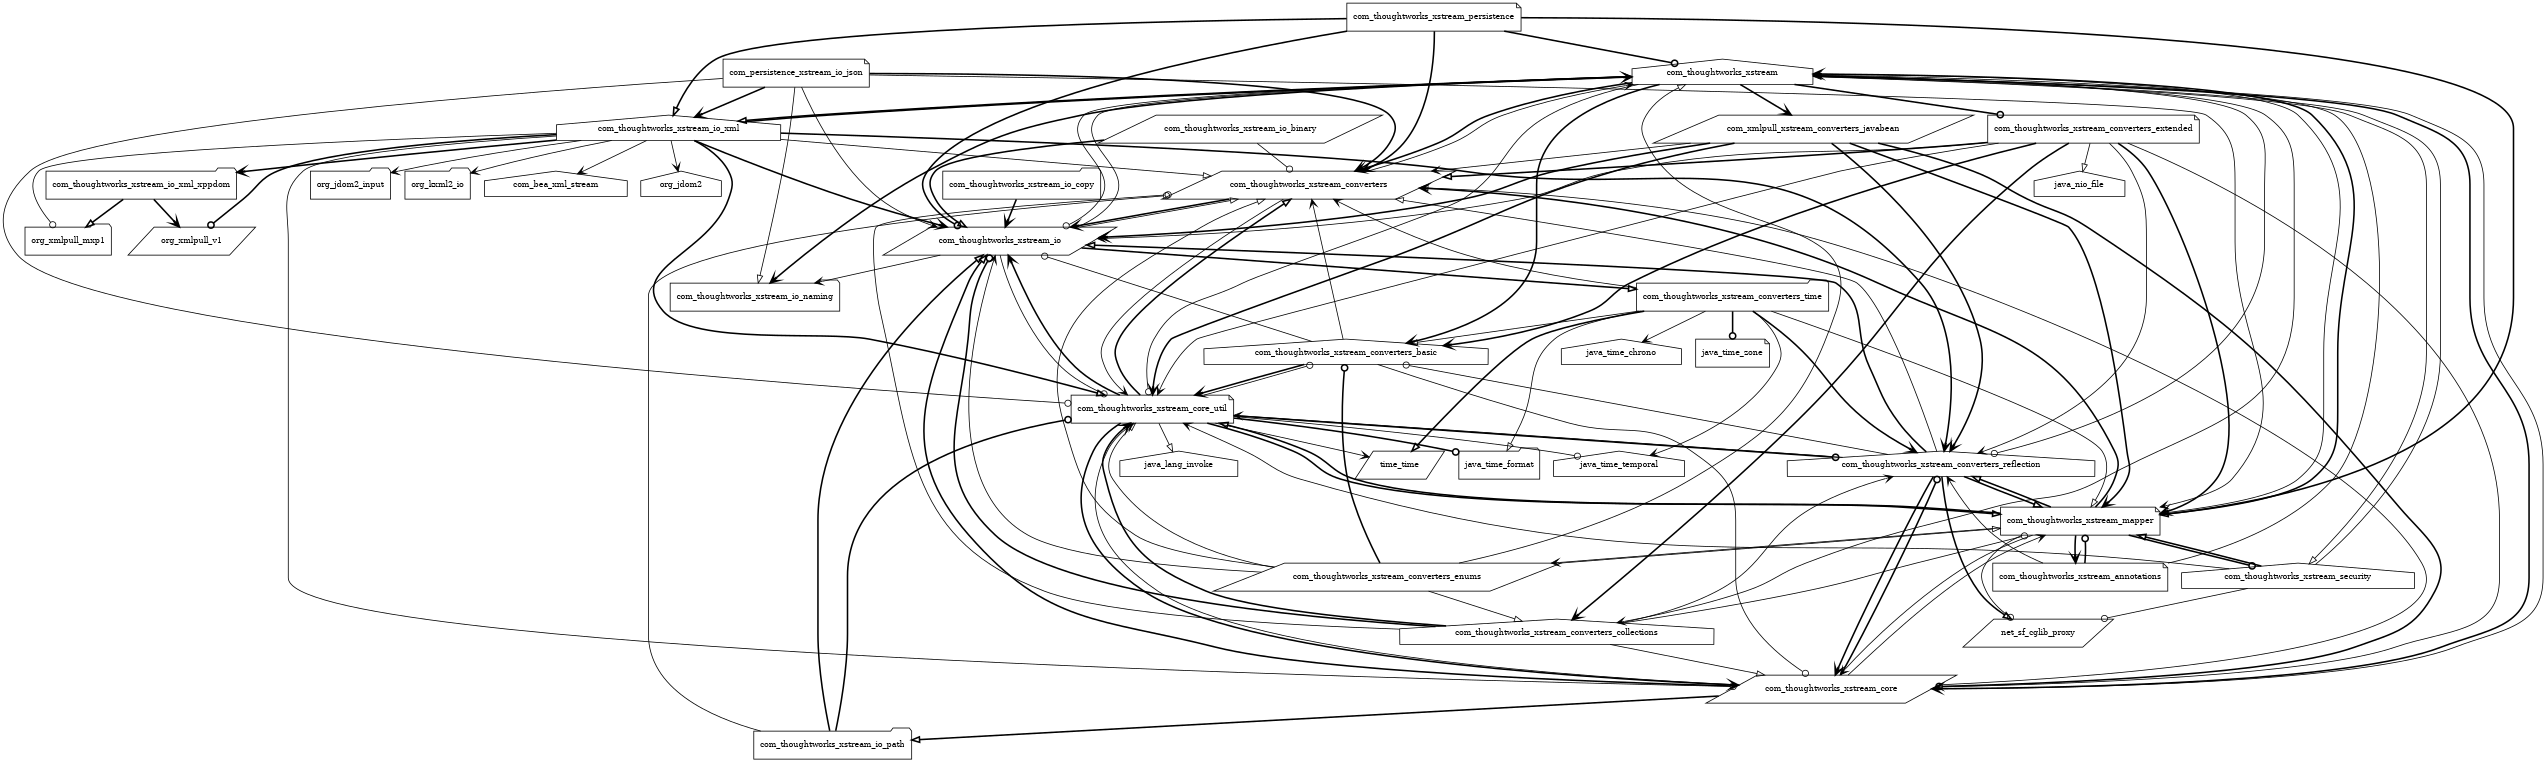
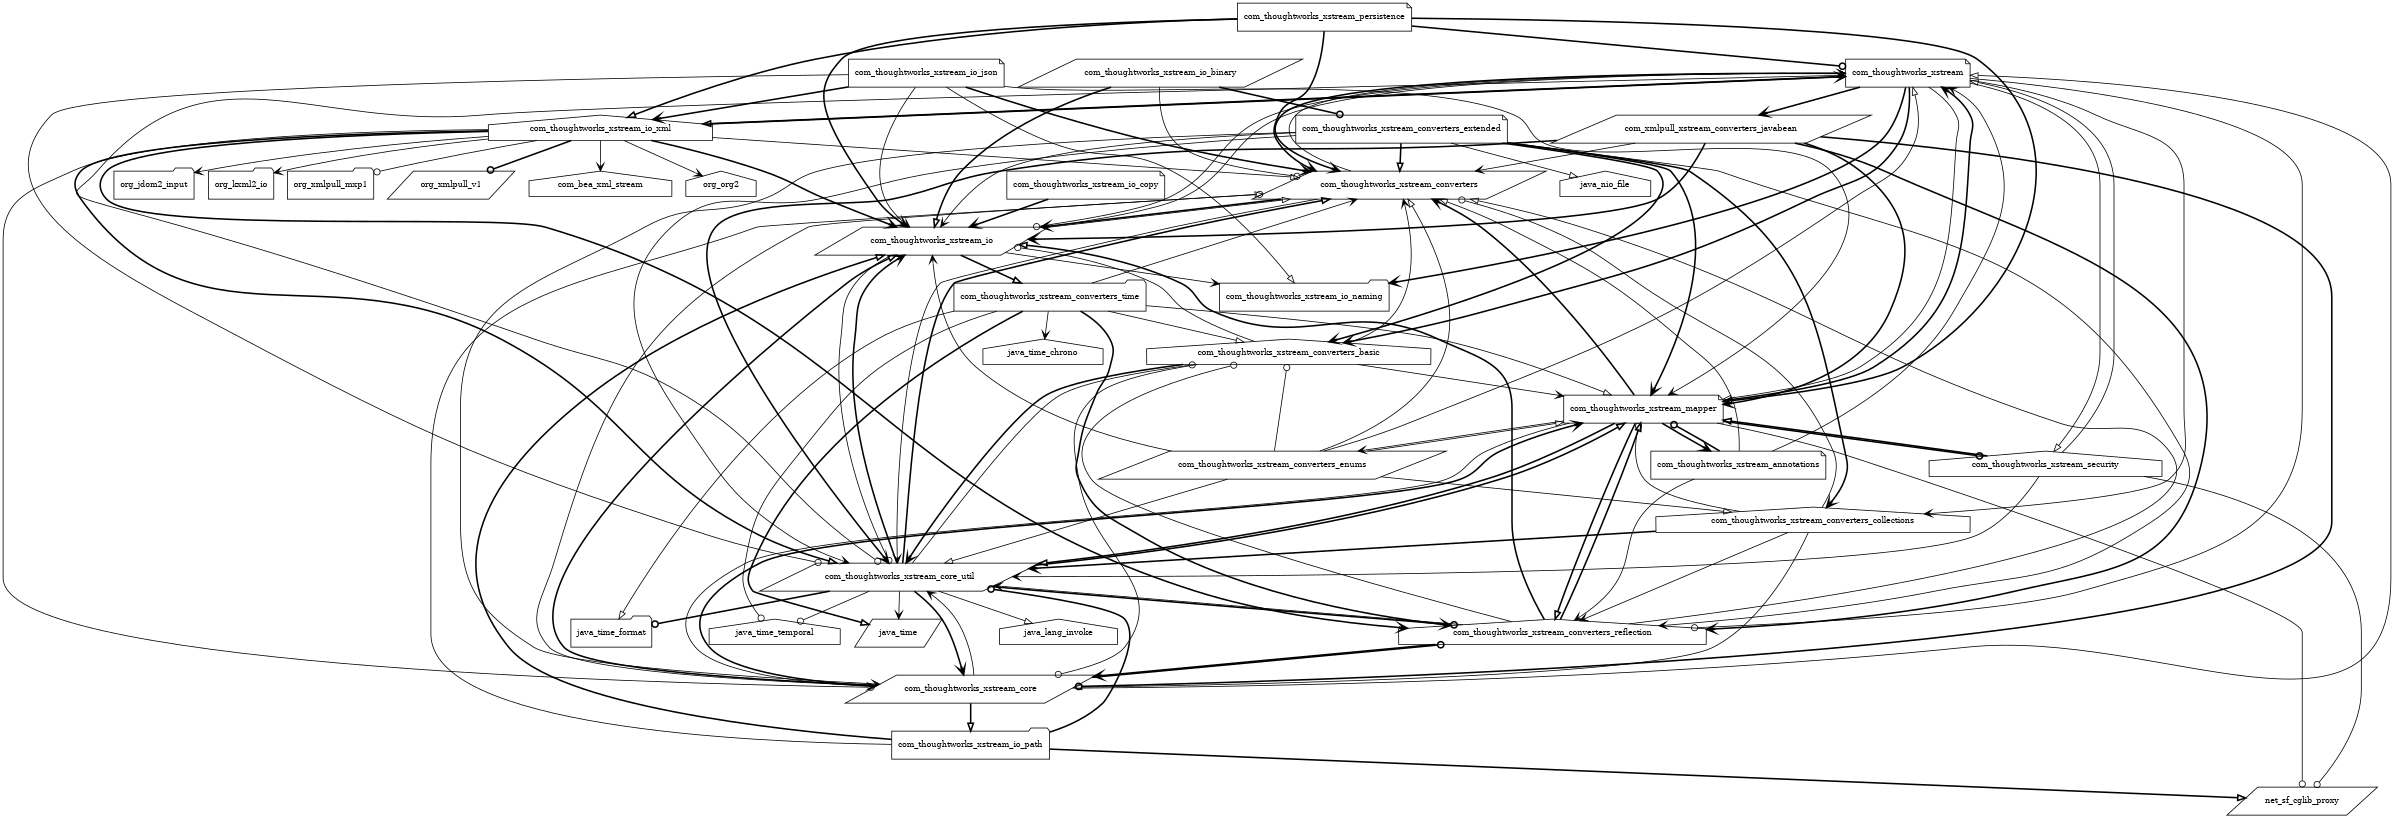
node "com_persistence_xstream_io_json": label "com_persistence_xstream_io_json" -> "com_thoughtworks_xstream_io_json"
node "com_thoughtworks_xstream": shape house -> note
edge "com_thoughtworks_xstream_persistence" -> "com_thoughtworks_xstream_io": arrowhead odot -> vee
edge "com_thoughtworks_xstream" -> "com_thoughtworks_xstream_converters_extended": now "com_thoughtworks_xstream_io_binary" -> "com_thoughtworks_xstream_converters_extended"
node "com_thoughtworks_xstream_io_xml_xppdom": removed
node "org_jdom2": label "org_jdom2" -> "org_org2"
node "com_thoughtworks_xstream_io_copy": shape folder -> note
edge "com_thoughtworks_xstream_annotations" -> "com_thoughtworks_xstream_converters": added
edge "com_thoughtworks_xstream" -> "com_thoughtworks_xstream_core": removed
node "java_time_zone": removed
edge "com_thoughtworks_xstream_converters_basic" -> "com_thoughtworks_xstream_mapper": added
edge "com_thoughtworks_xstream_converters_time" -> "java_time_temporal": arrowhead vee -> odot
node "com_thoughtworks_xstream_core_util": shape note -> parallelogram
node "time_time": label "time_time" -> "java_time"
edge "com_thoughtworks_xstream_converters_enums" -> "com_thoughtworks_xstream_converters_basic": style bold -> solid
edge "com_thoughtworks_xstream_converters_reflection" -> "net_sf_cglib_proxy": now "com_thoughtworks_xstream_io_path" -> "net_sf_cglib_proxy"
edge "com_thoughtworks_xstream_converters_collections" -> "com_thoughtworks_xstream_io": removed
edge "com_thoughtworks_xstream_core" -> "com_thoughtworks_xstream_mapper": style solid -> bold
